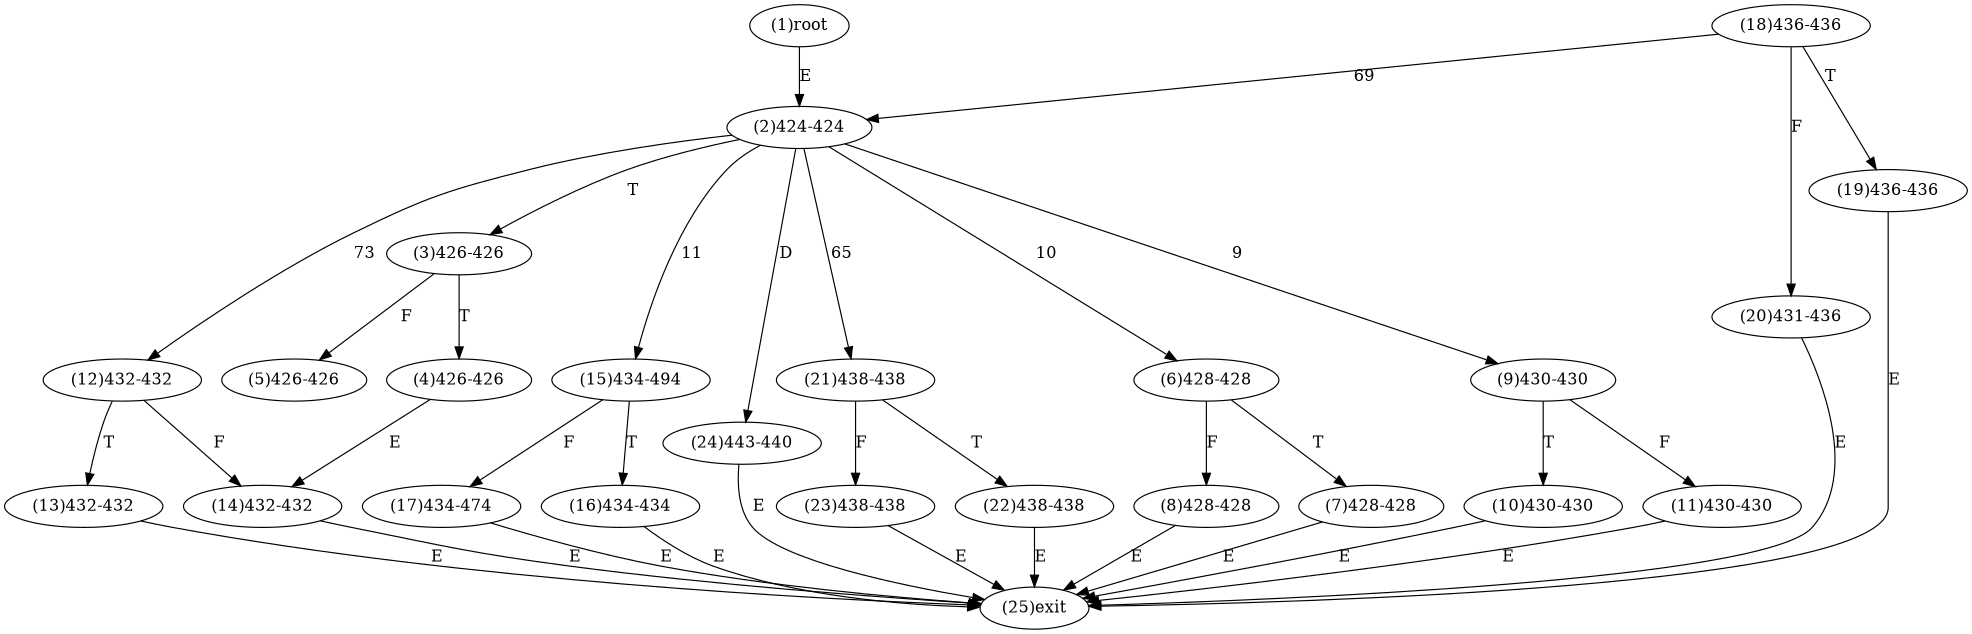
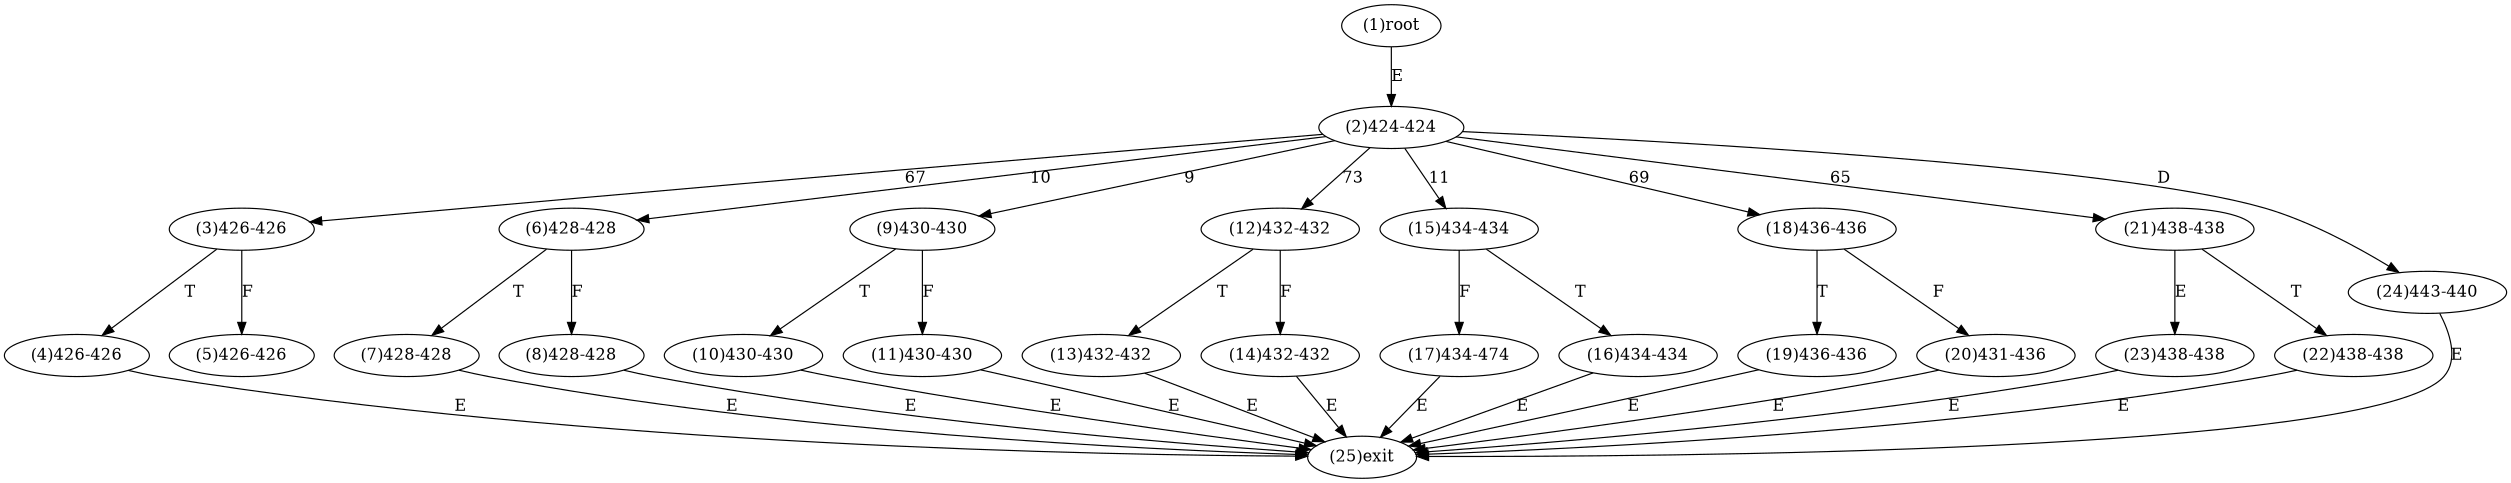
edge "(18)436-436" -> "(2)424-424": reversed
edge "(2)424-424" -> "(3)426-426": label "T" -> "67"
node "(15)434-494": label "(15)434-494" -> "(15)434-434"
edge "(4)426-426" -> "(14)432-432": now "(4)426-426" -> "(25)exit"
edge "(21)438-438" -> "(23)438-438": label "F" -> "E"
